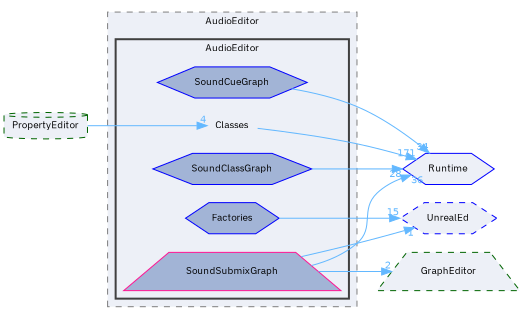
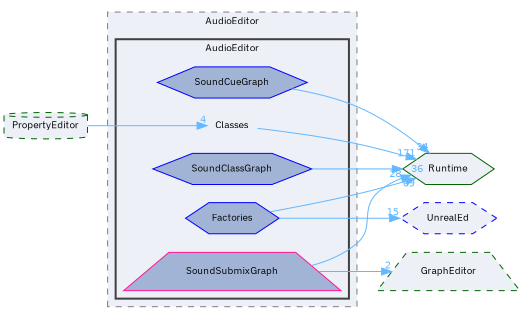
node "Runtime": color blue -> darkgreen
edge "Factories" -> "Runtime": added
edge "SoundSubmixGraph" -> "UnrealEd": removed
